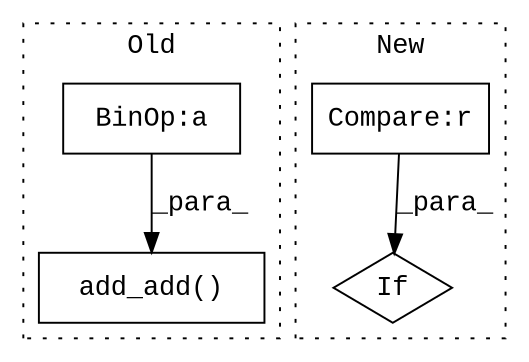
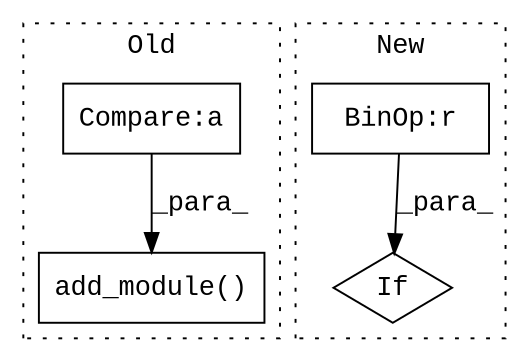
node "BinOp:a": label "BinOp:a" -> "Compare:a"
node "Compare:r": label "Compare:r" -> "BinOp:r"
node "add_add()": label "add_add()" -> "add_module()"
